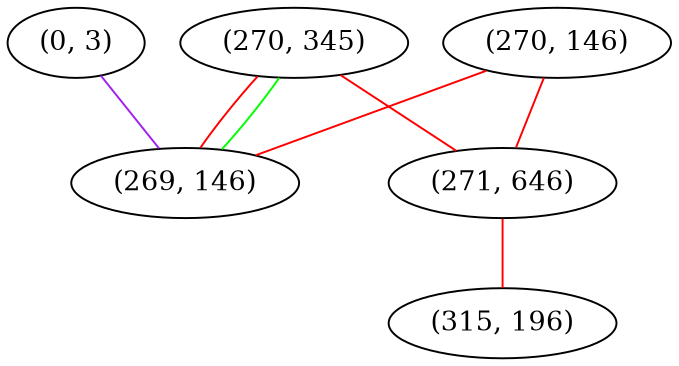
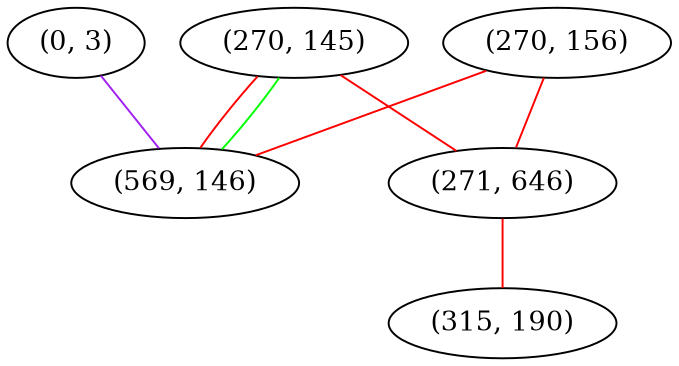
node "(270, 345)": label "(270, 345)" -> "(270, 145)"
node "(270, 146)": label "(270, 146)" -> "(270, 156)"
node "(269, 146)": label "(269, 146)" -> "(569, 146)"
node "(315, 196)": label "(315, 196)" -> "(315, 190)"
